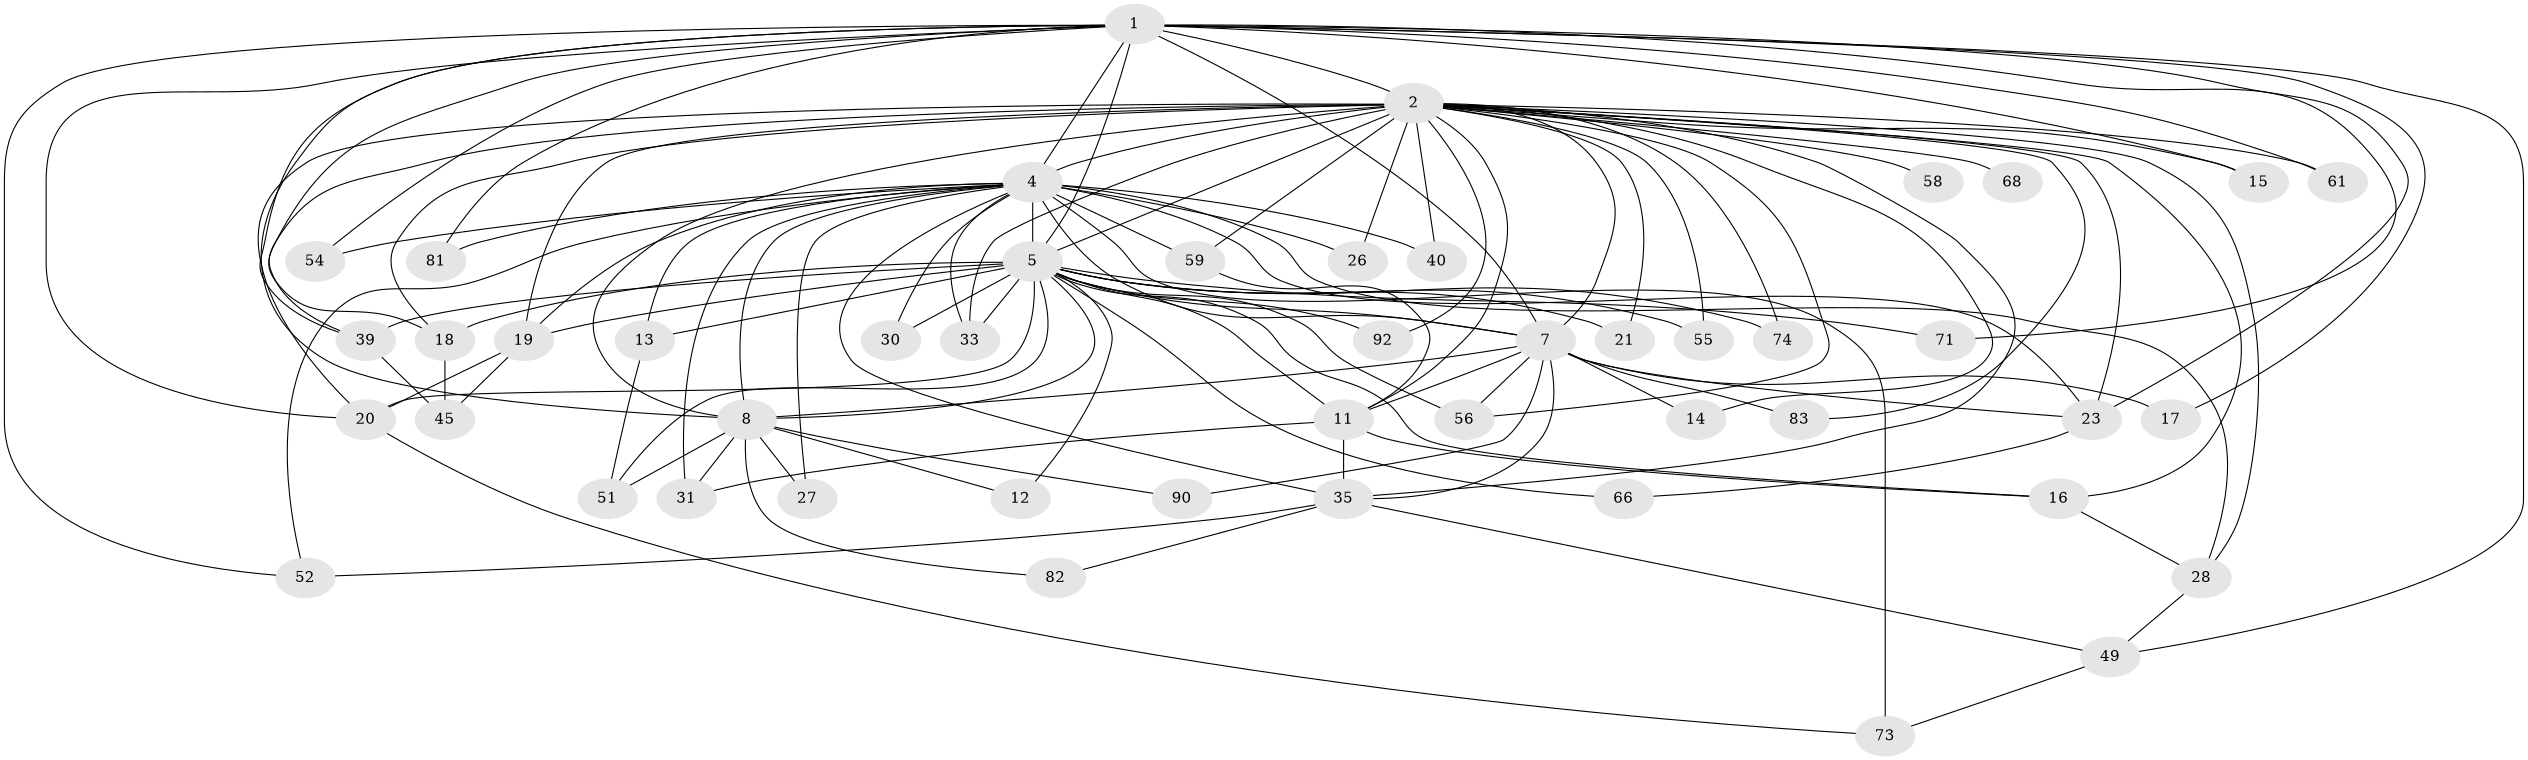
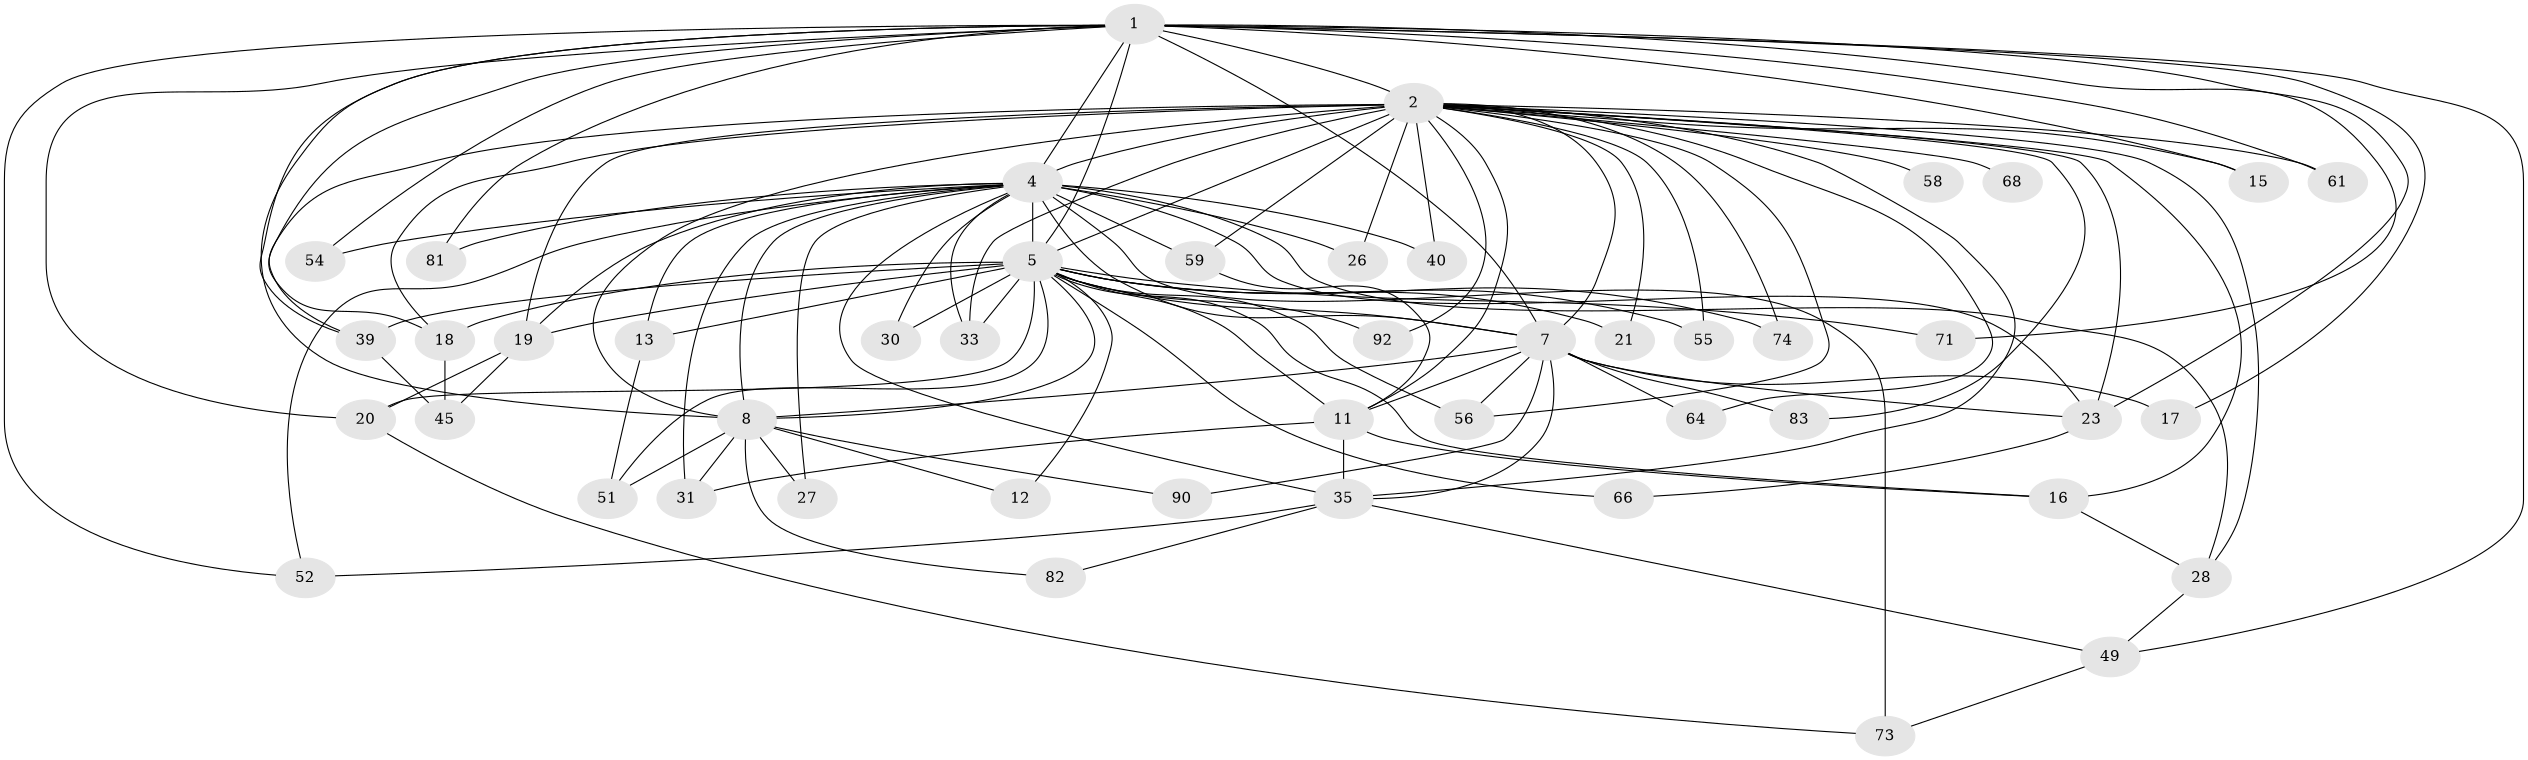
edge "2" -- "20": removed
node "14": label "14" -> "64"
